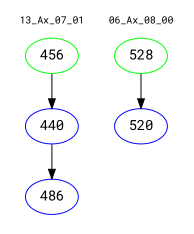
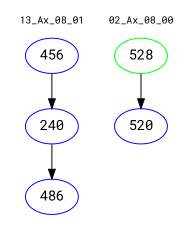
cluster "13_Ax_07_01": label "13_Ax_07_01" -> "13_Ax_08_01"
cluster "06_Ax_08_00": label "06_Ax_08_00" -> "02_Ax_08_00"
node "456": color green -> blue
node "440": label "440" -> "240"
